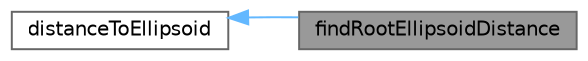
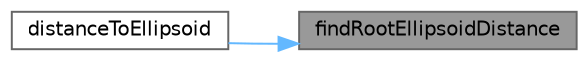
edge "findRootEllipsoidDistance" -> "distanceToEllipsoid": reversed
